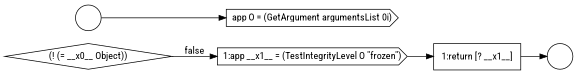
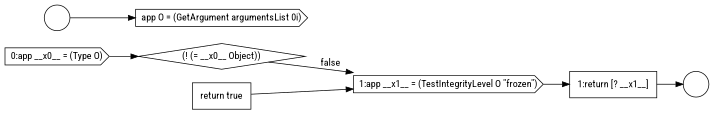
node "0:app __x0__ = (Type O)": added
node "return true": added
